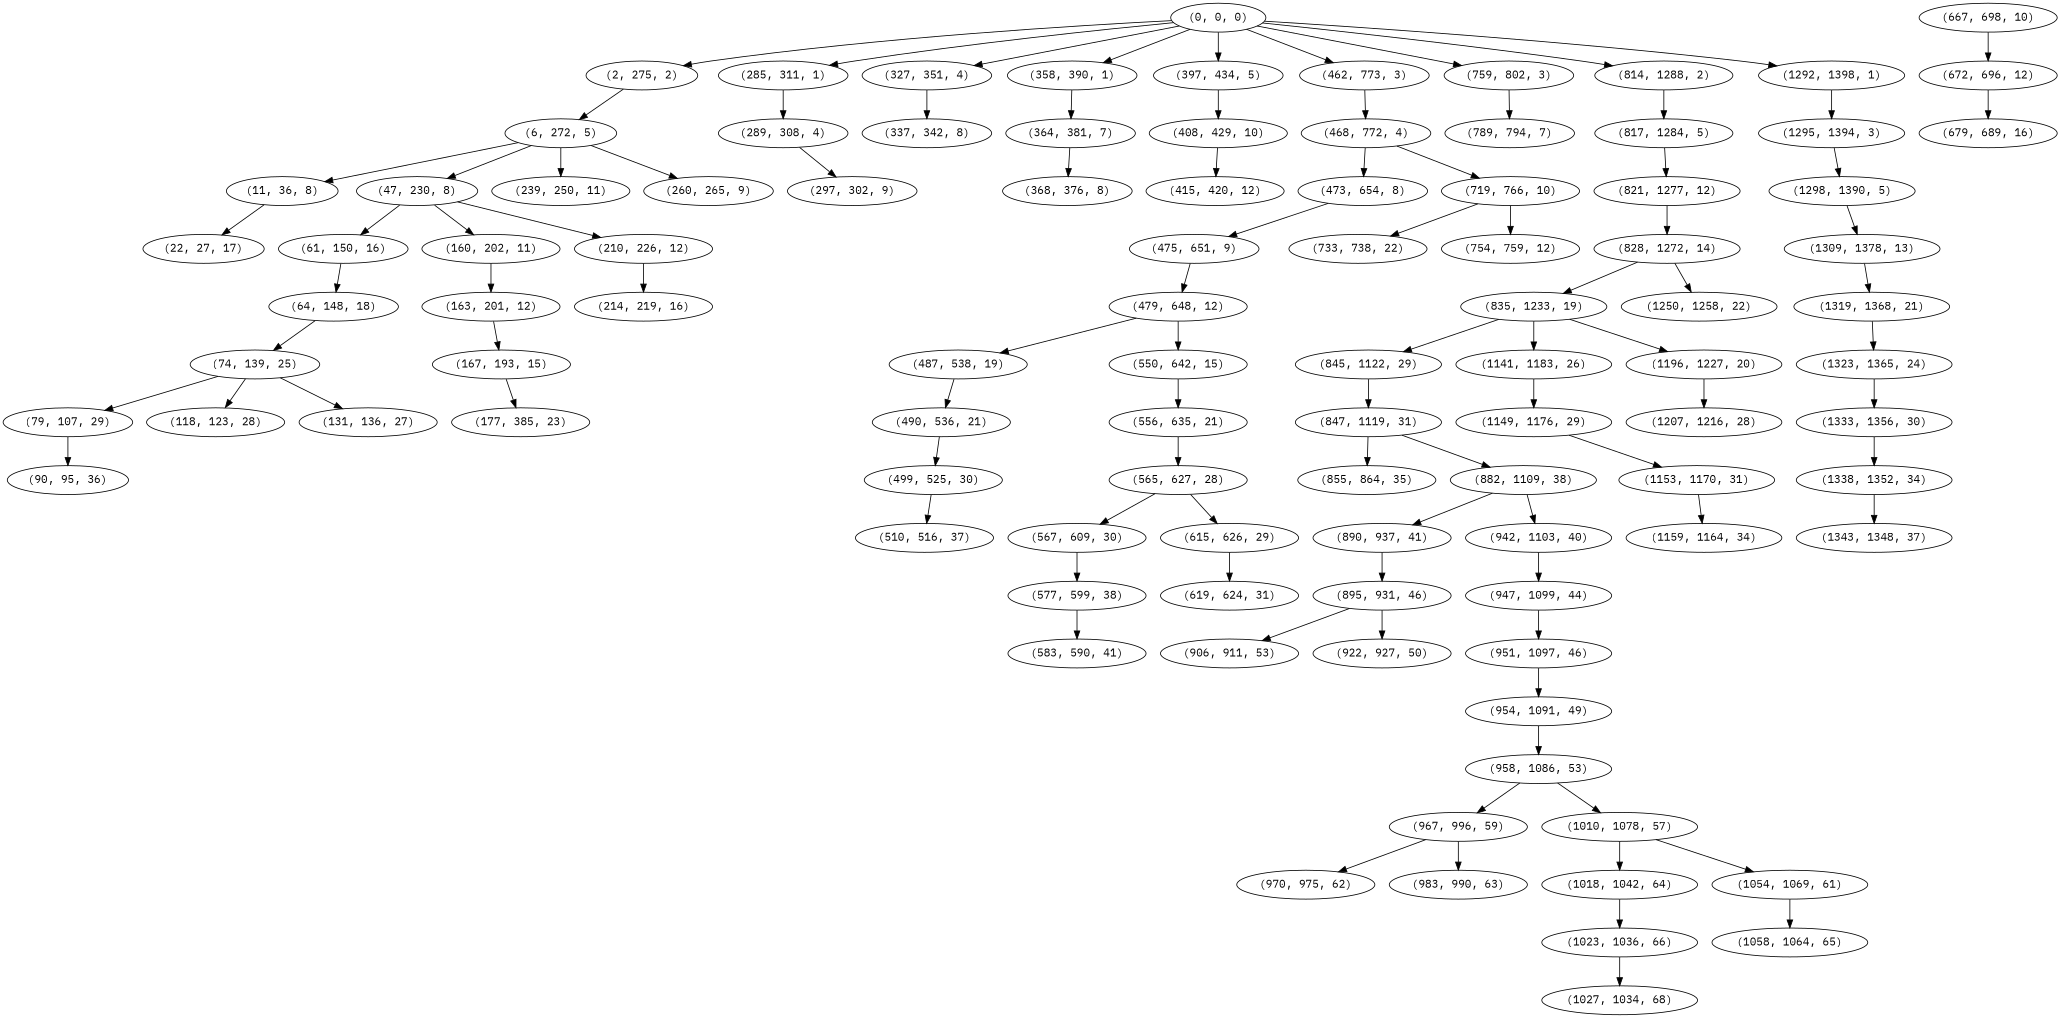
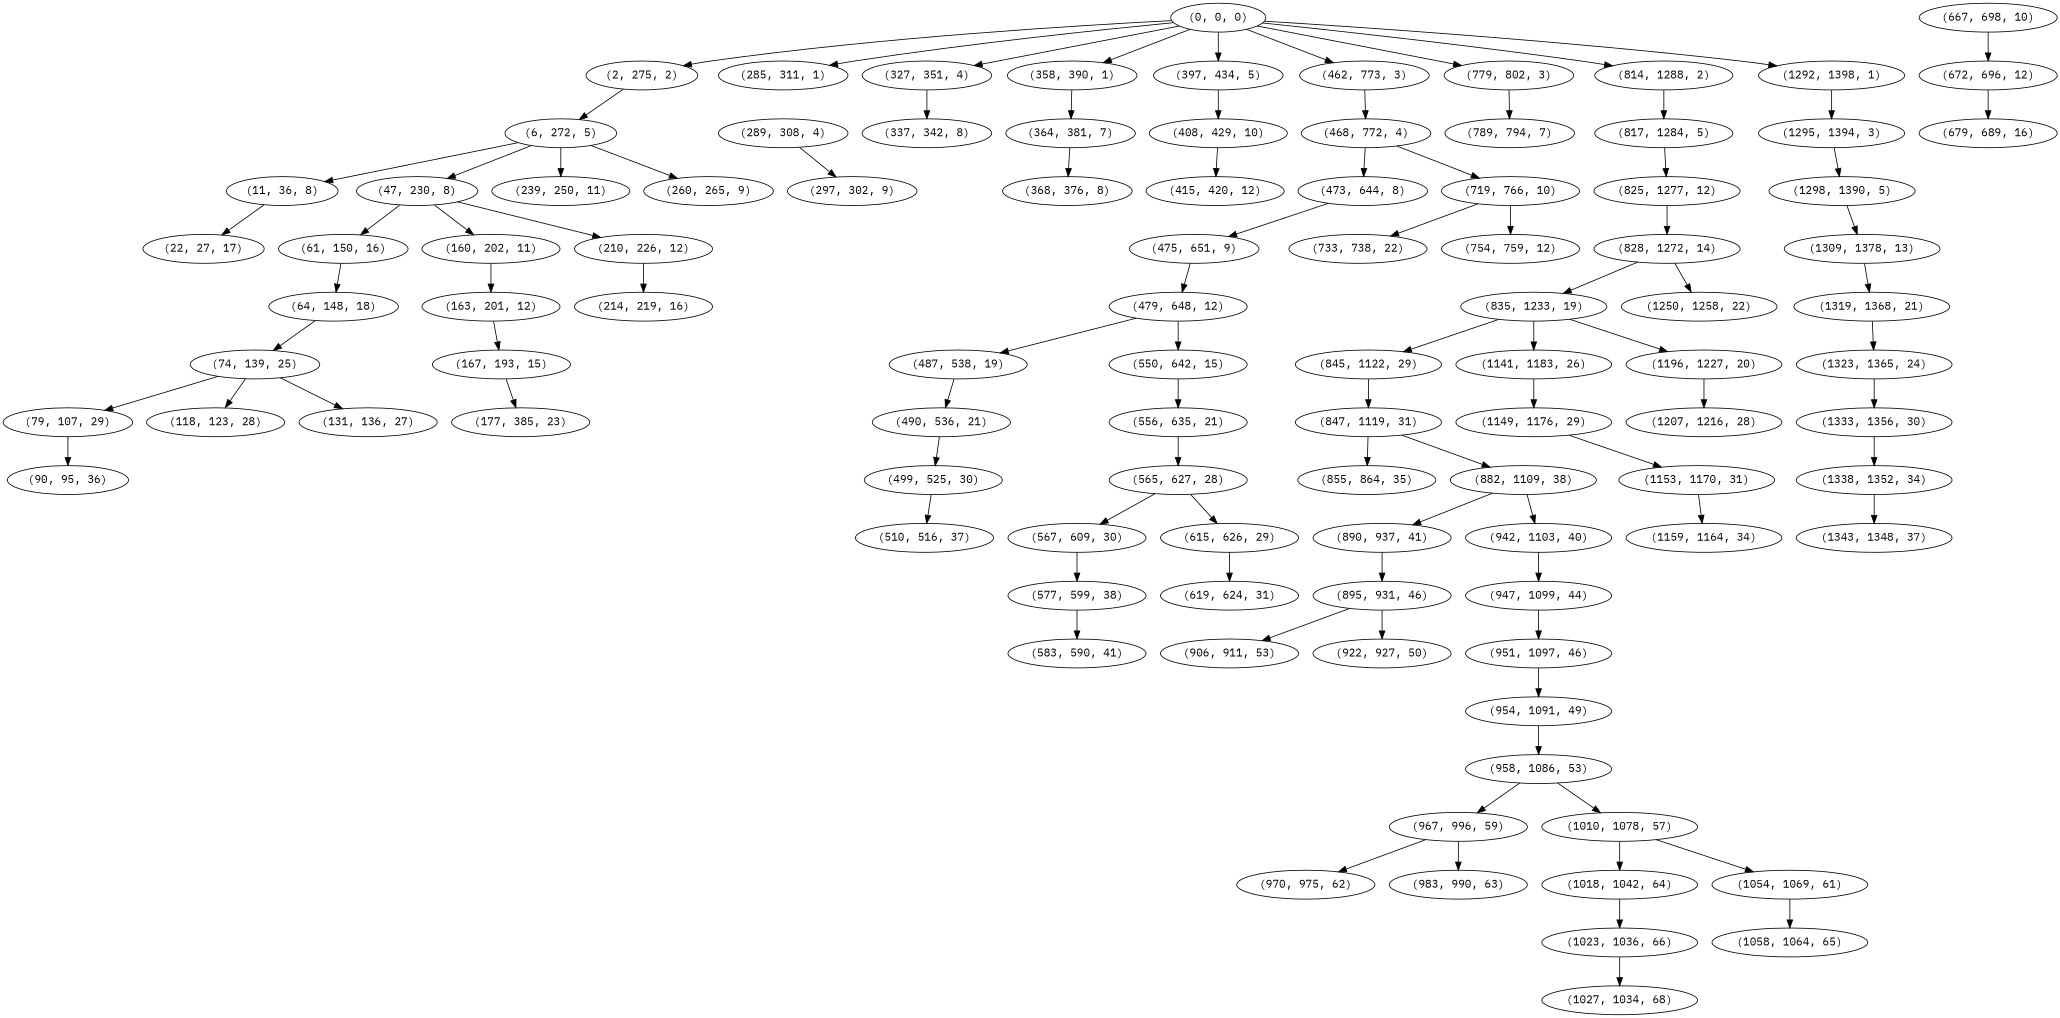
node "(759, 802, 3)": label "(759, 802, 3)" -> "(779, 802, 3)"
edge "(285, 311, 1)" -> "(289, 308, 4)": removed
node "(473, 654, 8)": label "(473, 654, 8)" -> "(473, 644, 8)"
node "(821, 1277, 12)": label "(821, 1277, 12)" -> "(825, 1277, 12)"
